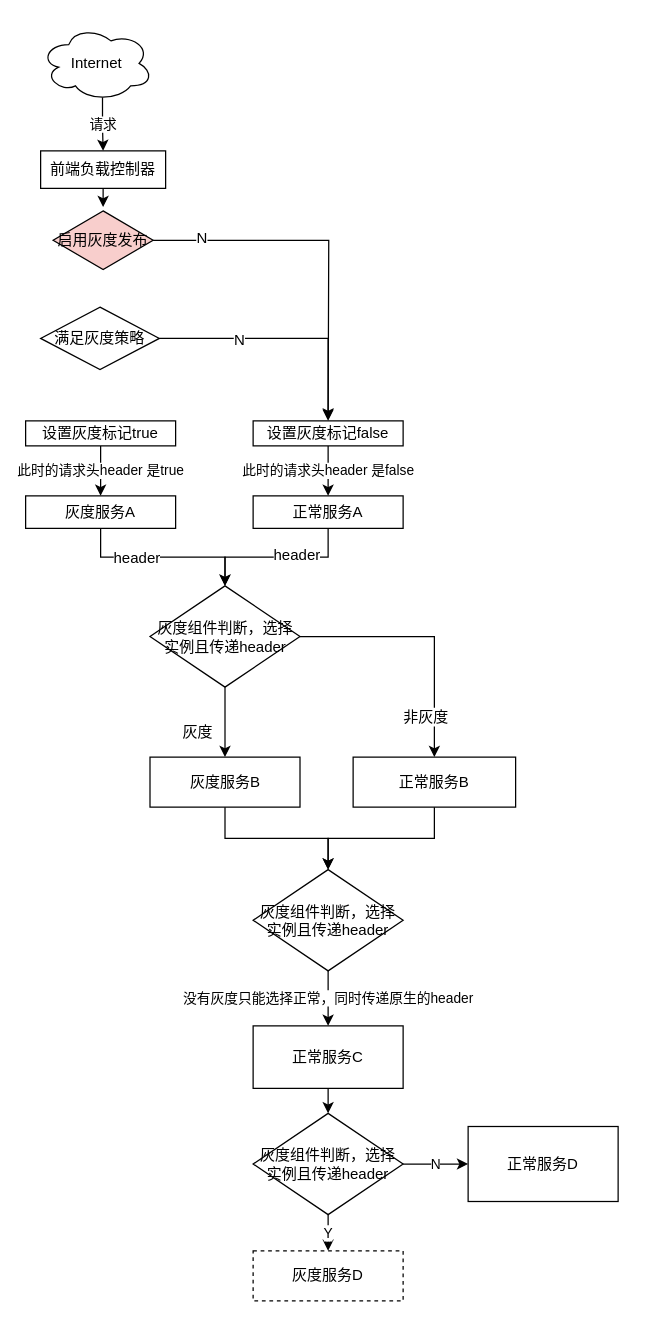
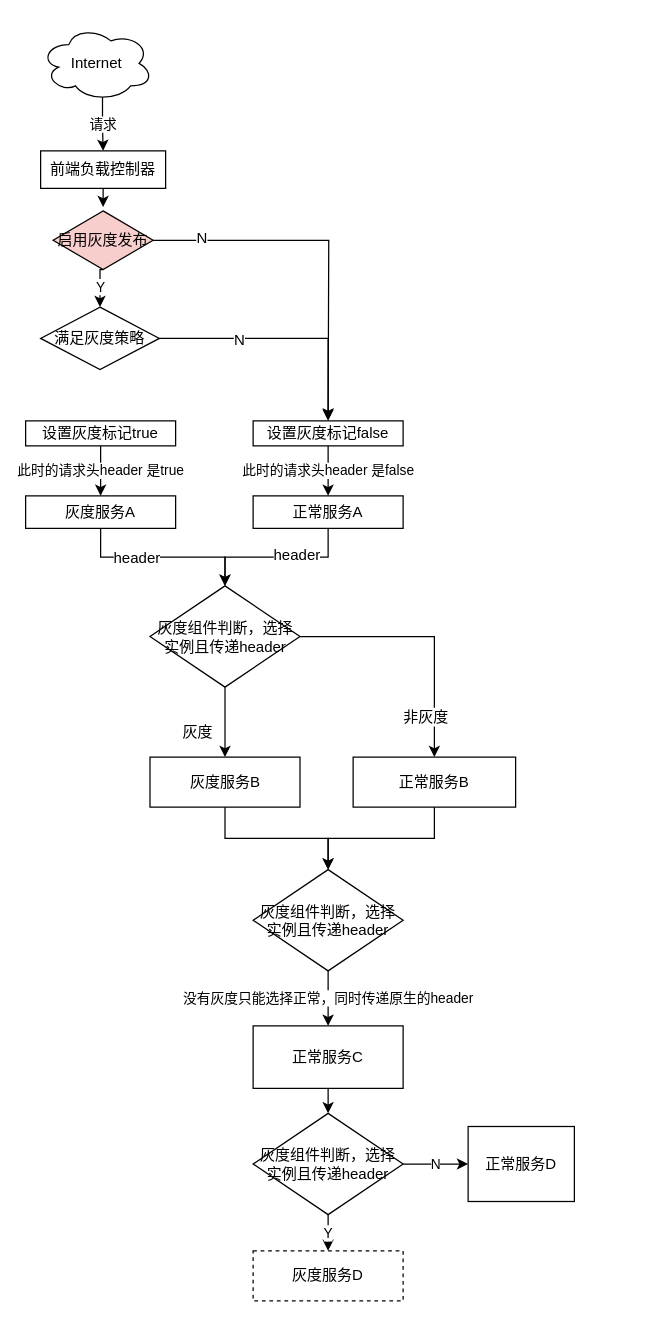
edge "启用灰度发布" -> "满足灰度策略": added, label "Y"
node "正常服务D": size 150x75 -> 106x75
